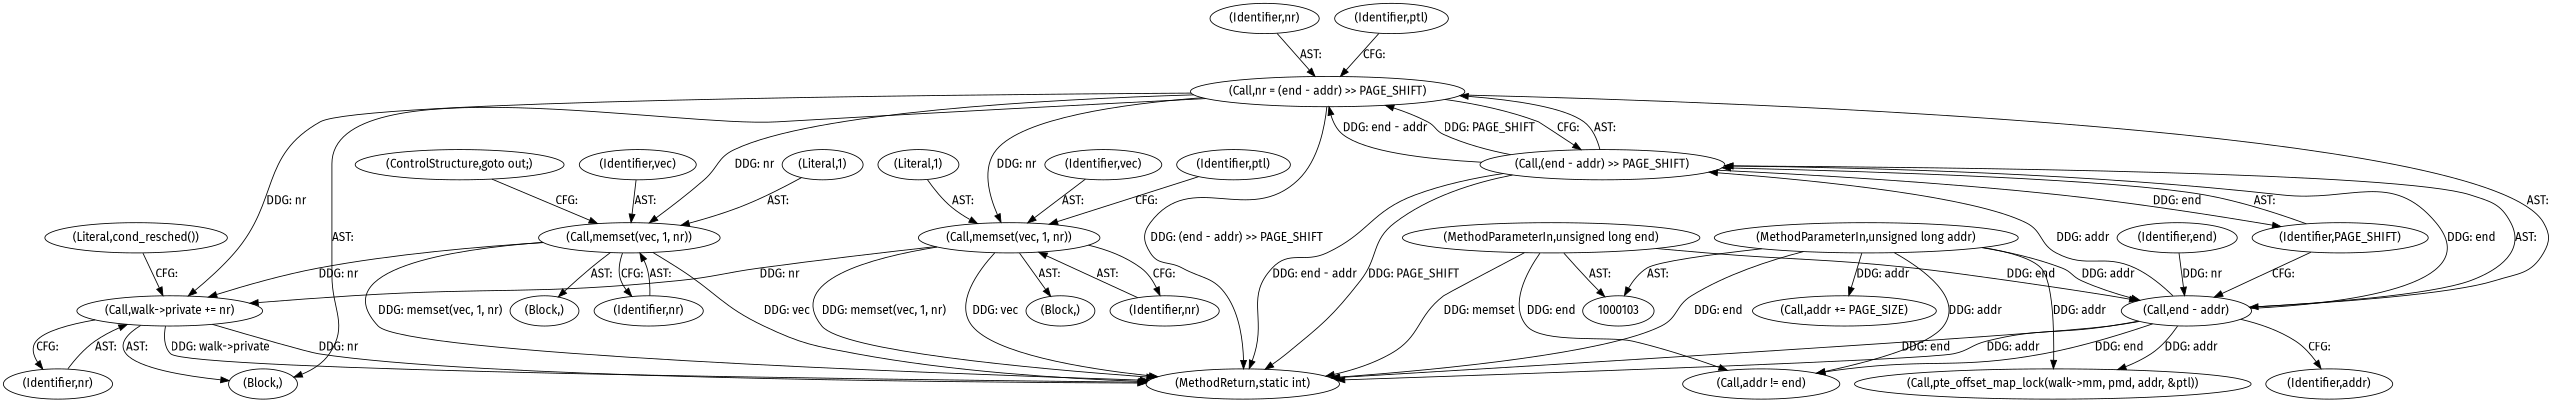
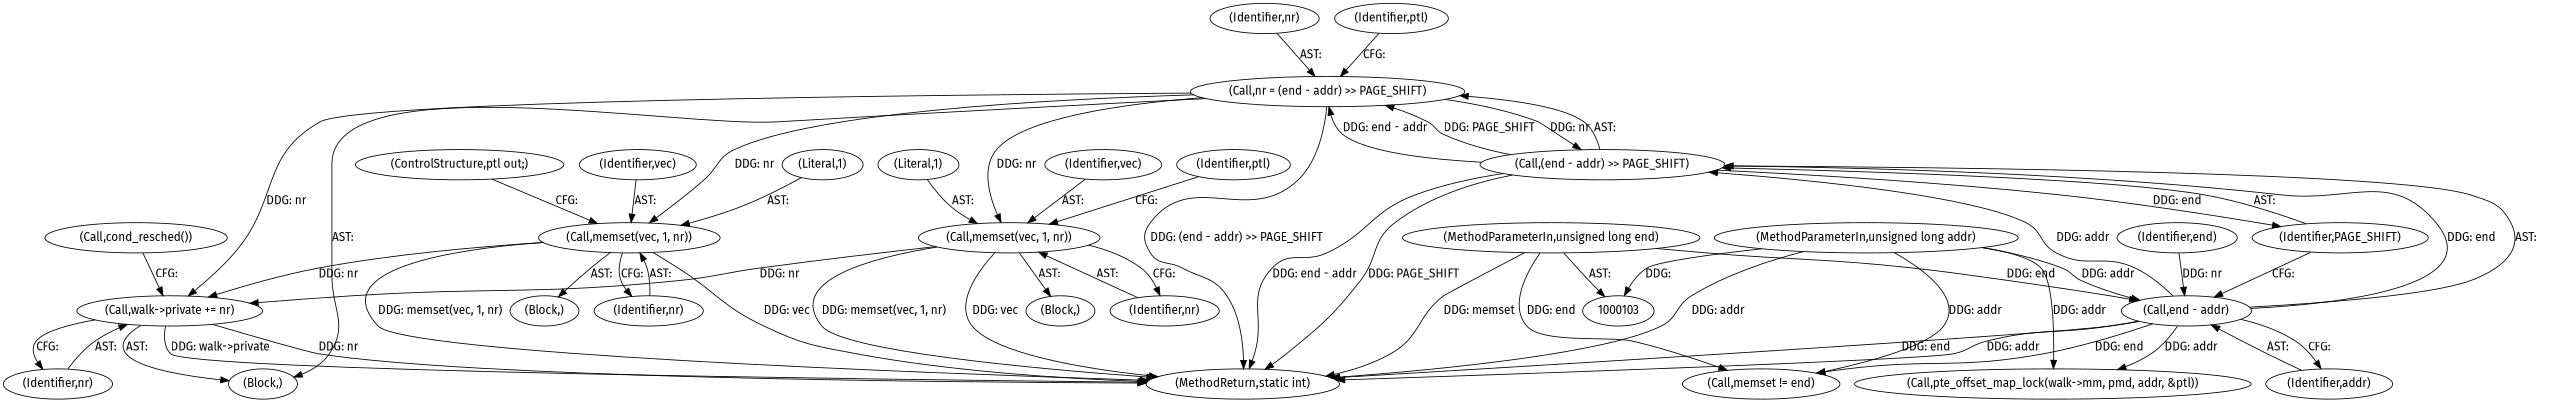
edge "(Call,nr = (end - addr) >> PAGE_SHIFT)" -> "(Call,(end - addr) >> PAGE_SHIFT)": label "CFG: " -> "DDG: nr"
edge "(Call,nr = (end - addr) >> PAGE_SHIFT)" -> "(Call,end - addr)": now "(Identifier,addr)" -> "(Call,end - addr)"
node "(ControlStructure,goto out;)": label "(ControlStructure,goto out;)" -> "(ControlStructure,ptl out;)"
node "(Literal,cond_resched())": label "(Literal,cond_resched())" -> "(Call,cond_resched())"
edge "(MethodParameterIn,unsigned long addr)" -> "1000103": label "AST: " -> "DDG: "
edge "(MethodParameterIn,unsigned long addr)" -> "(MethodReturn,static int)": label "DDG: end" -> "DDG: addr"
node "(Call,addr += PAGE_SIZE)": removed
node "(Call,addr != end)": label "(Call,addr != end)" -> "(Call,memset != end)"
